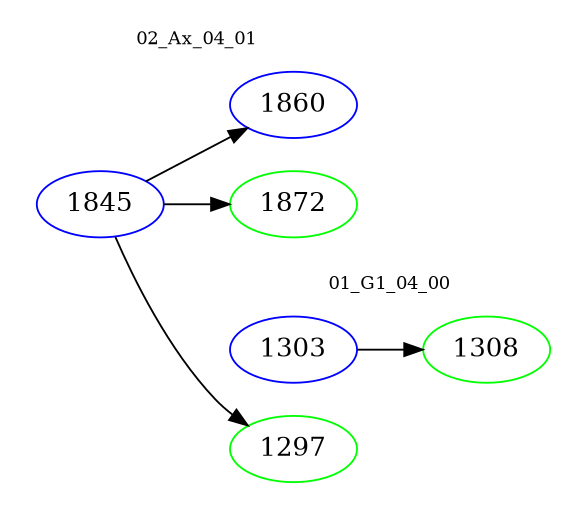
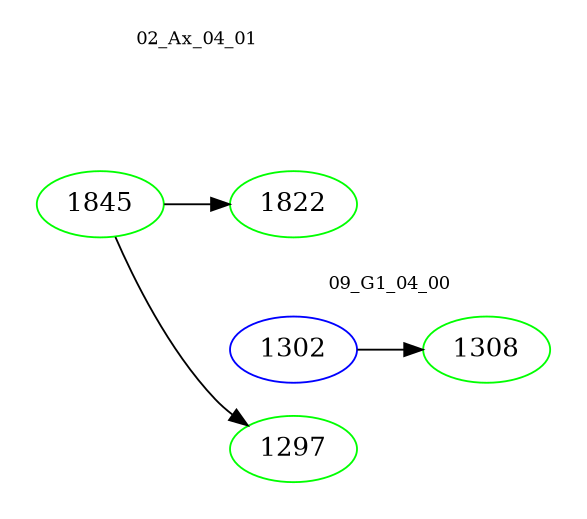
node "1860": removed
node "1845": color blue -> green
node "1872": label "1872" -> "1822"
cluster "01_G1_04_00": label "01_G1_04_00" -> "09_G1_04_00"
node "1303": label "1303" -> "1302"
